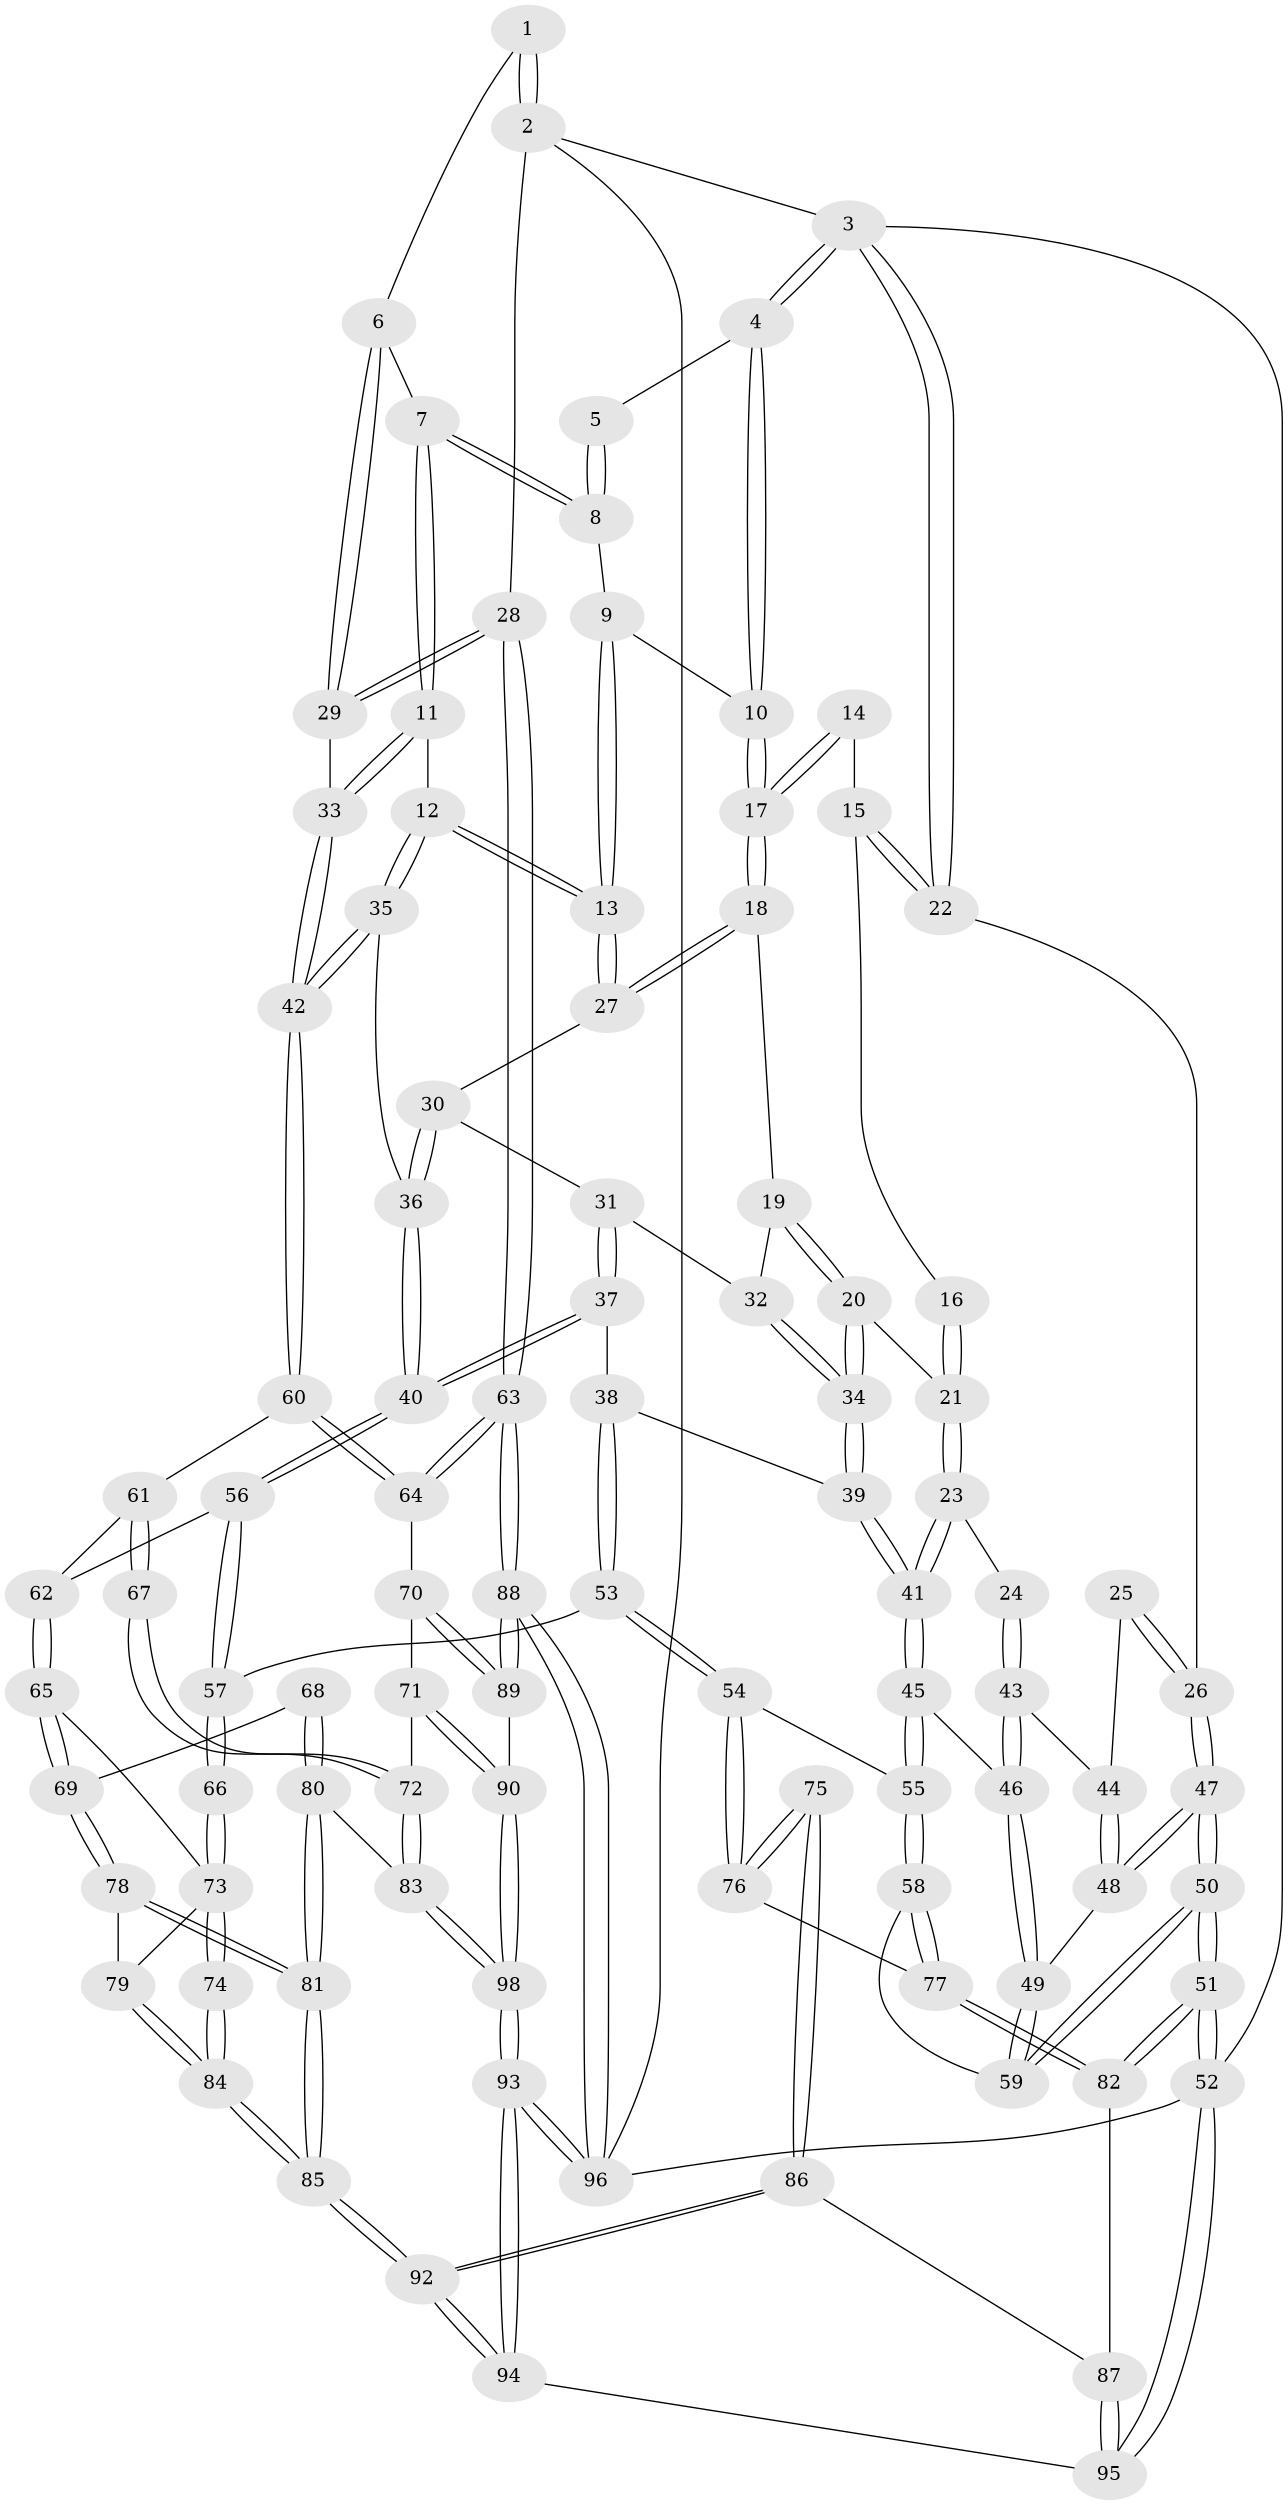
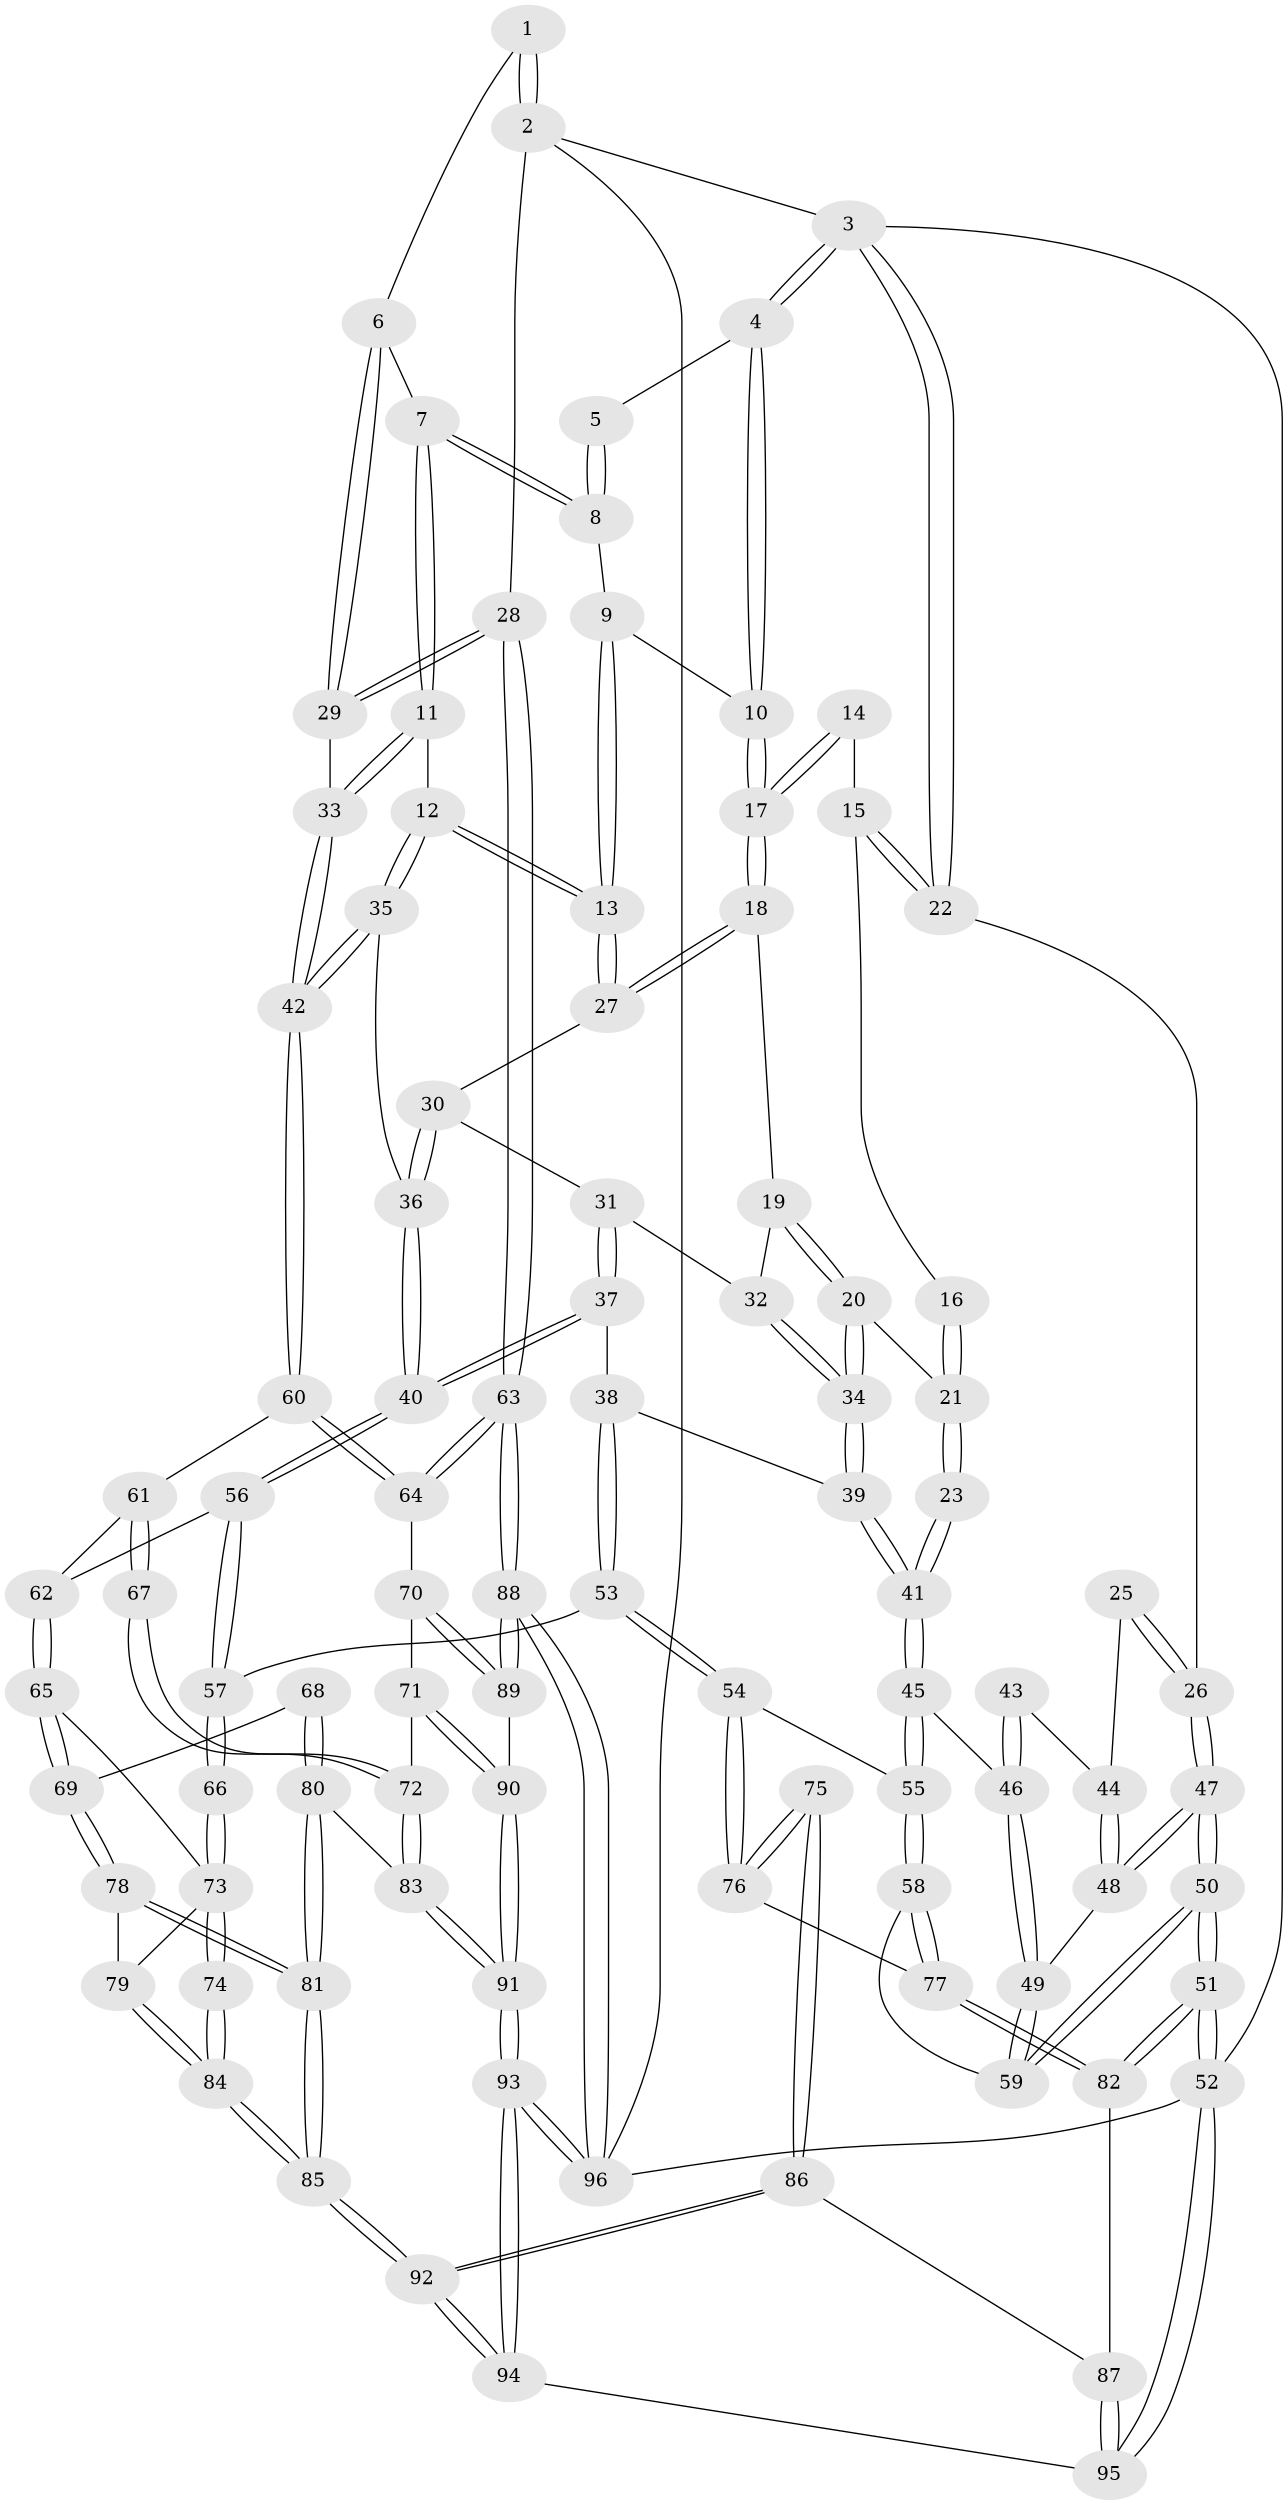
node "24": removed
node "98": label "98" -> "91"
